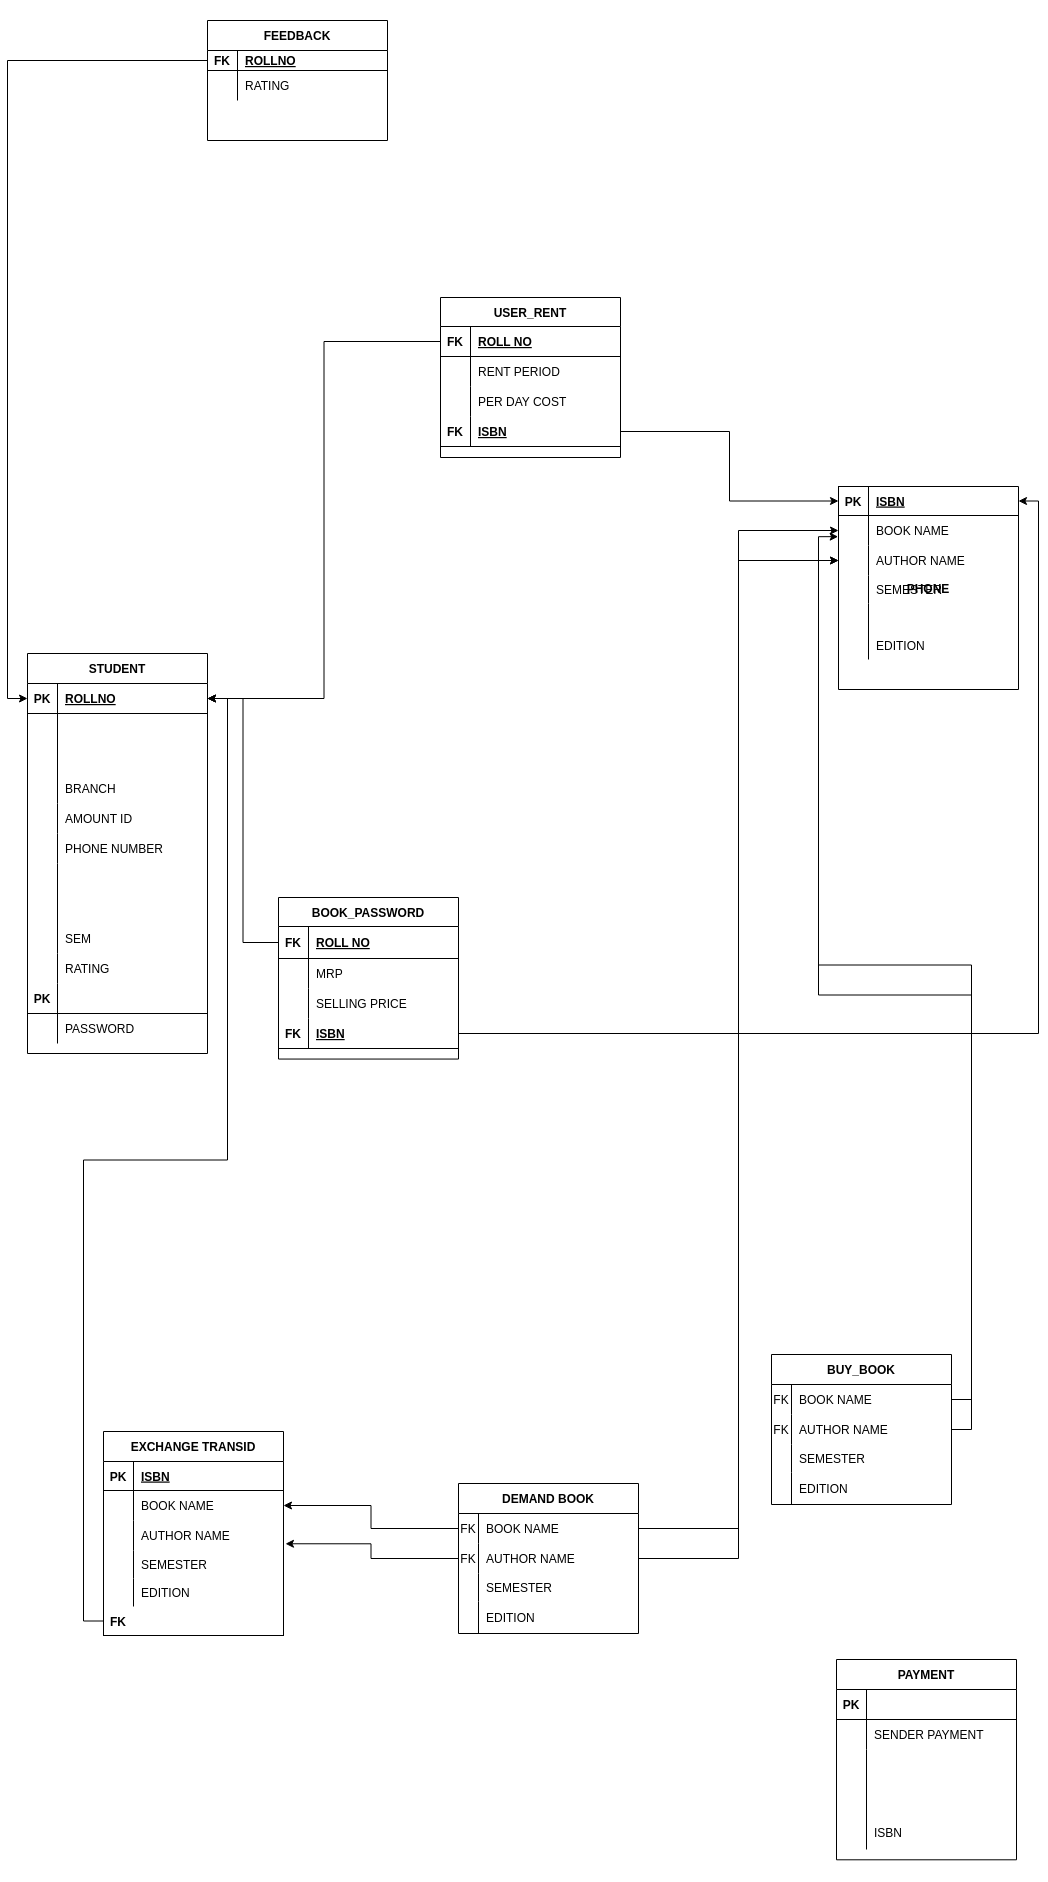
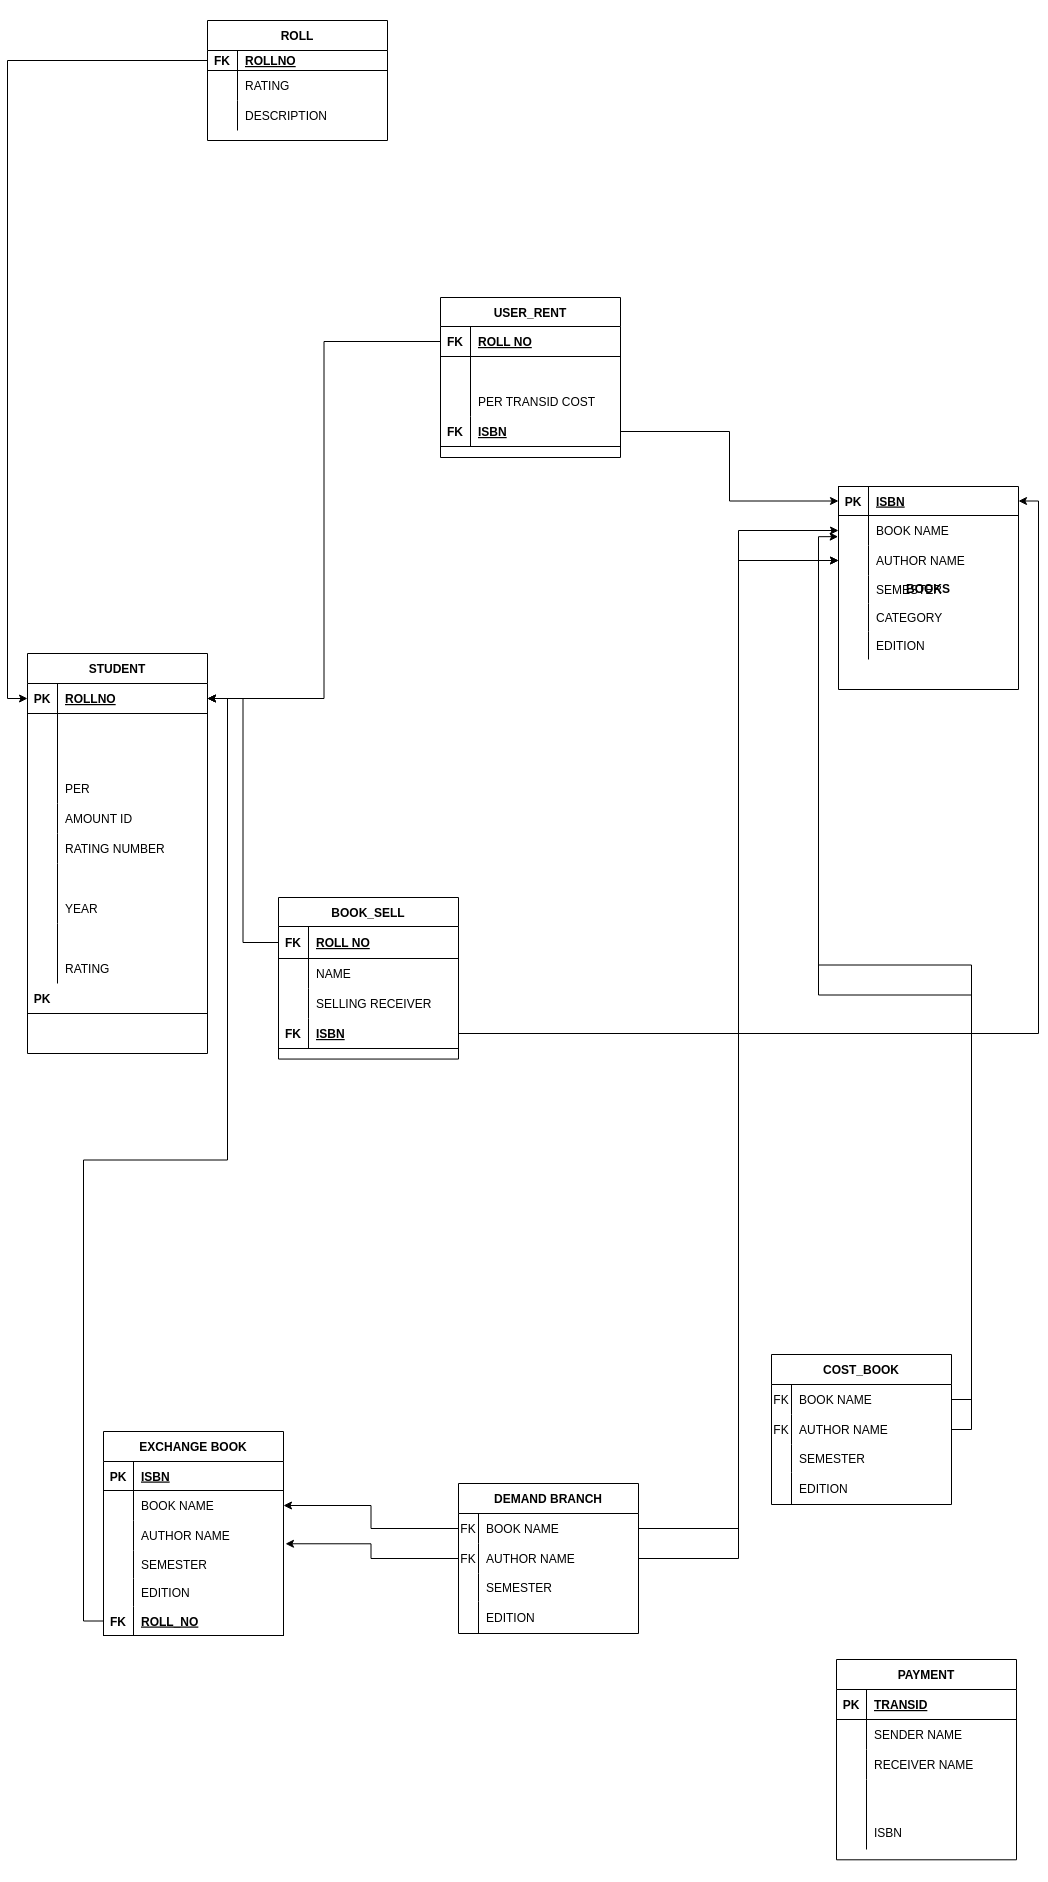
node "FEEDBACK": label "FEEDBACK" -> "ROLL"
node "DESCRIPTION": added
node "RENT PERIOD": removed
node "PER DAY COST": label "PER DAY COST" -> "PER TRANSID COST"
node "PHONE": label "PHONE" -> "BOOKS"
node "CATEGORY": added
node "BRANCH": label "BRANCH" -> "PER"
node "PHONE NUMBER": label "PHONE NUMBER" -> "RATING NUMBER"
node "YEAR": added
node "BOOK_PASSWORD": label "BOOK_PASSWORD" -> "BOOK_SELL"
node "SEM": removed
node "MRP": label "MRP" -> "NAME"
node "SELLING PRICE": label "SELLING PRICE" -> "SELLING RECEIVER"
node "PASSWORD": removed
node "BUY_BOOK": label "BUY_BOOK" -> "COST_BOOK"
node "EXCHANGE TRANSID": label "EXCHANGE TRANSID" -> "EXCHANGE BOOK"
node "DEMAND BOOK": label "DEMAND BOOK" -> "DEMAND BRANCH"
node "ROLL_NO": added
node "TRANSID": added
node "SENDER PAYMENT": label "SENDER PAYMENT" -> "SENDER NAME"
node "RECEIVER NAME": added
